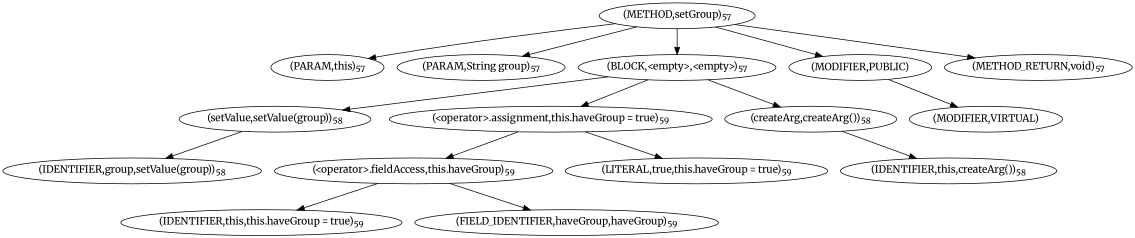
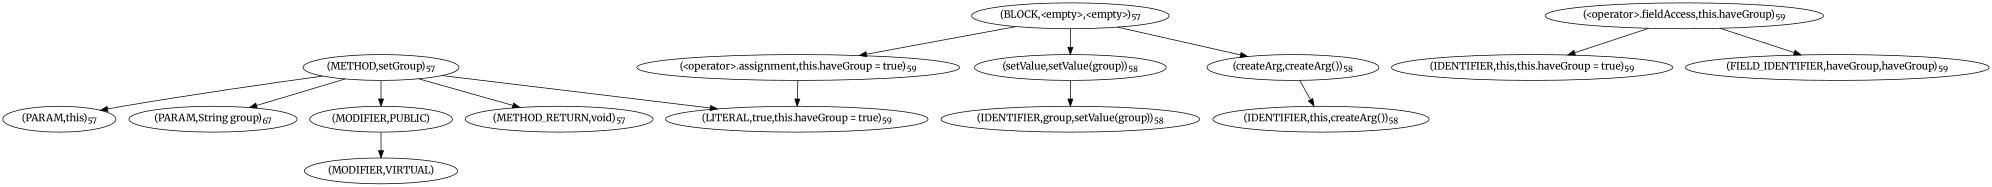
edge "(METHOD,setGroup)" -> "(BLOCK,<empty>,<empty>)": now "(METHOD,setGroup)" -> "(LITERAL,true,this.haveGroup = true)"
node "(PARAM,String group)": text "57" -> "67"
edge "(<operator>.assignment,this.haveGroup = true)" -> "(<operator>.fieldAccess,this.haveGroup)": removed
